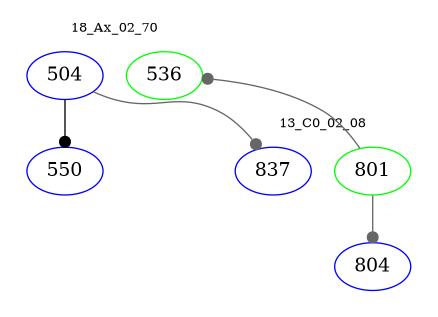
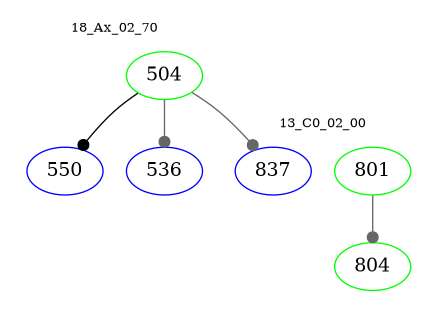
node "504": color blue -> green
node "536": color green -> blue
edge "801" -> "536": now "504" -> "536"
cluster "13_C0_02_08": label "13_C0_02_08" -> "13_C0_02_00"
node "804": color blue -> green
